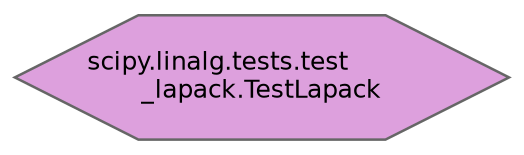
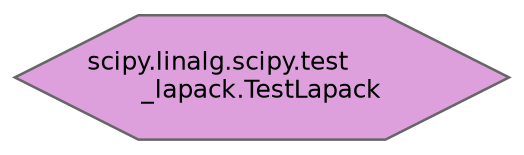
node "scipy.linalg.tests.test _lapack.TestLapack": label "scipy.linalg.tests.test _lapack.TestLapack" -> "scipy.linalg.scipy.test _lapack.TestLapack"
